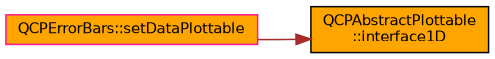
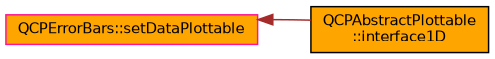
edge "QCPErrorBars::setDataPlottable" -> "QCPAbstractPlottable ::interface1D": reversed
